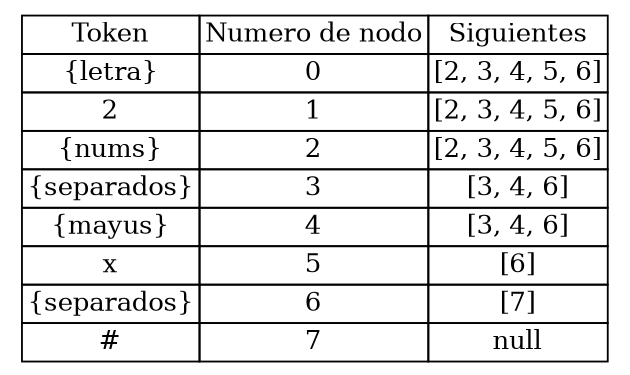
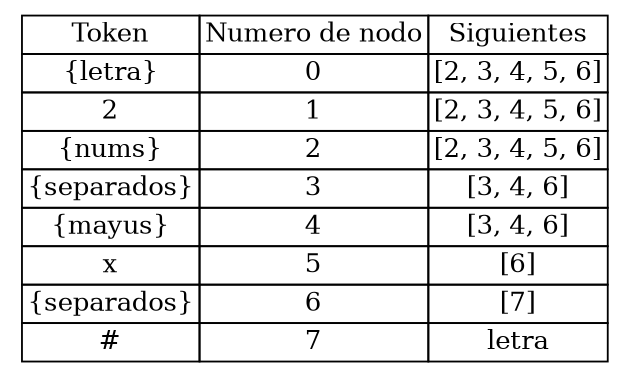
node "Token": text "null" -> "letra"
